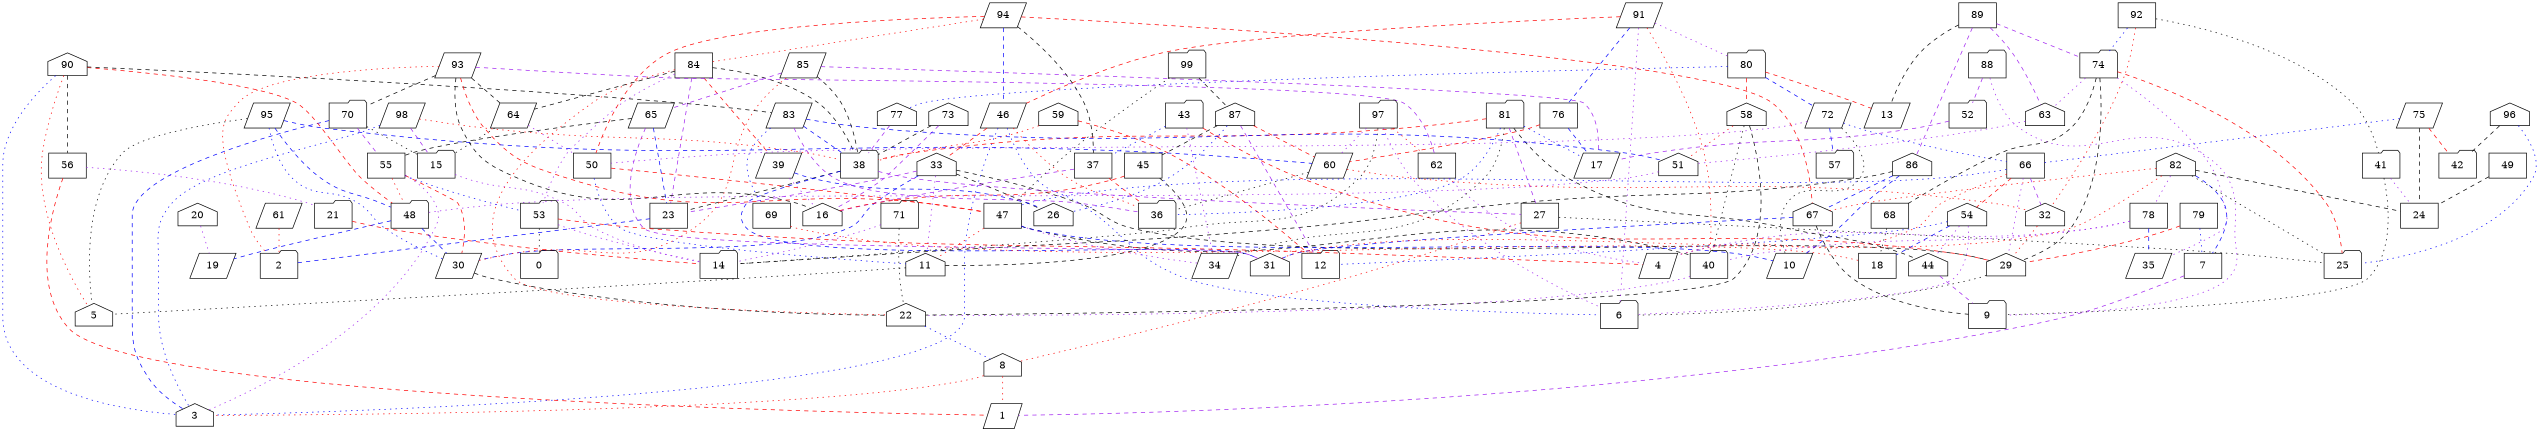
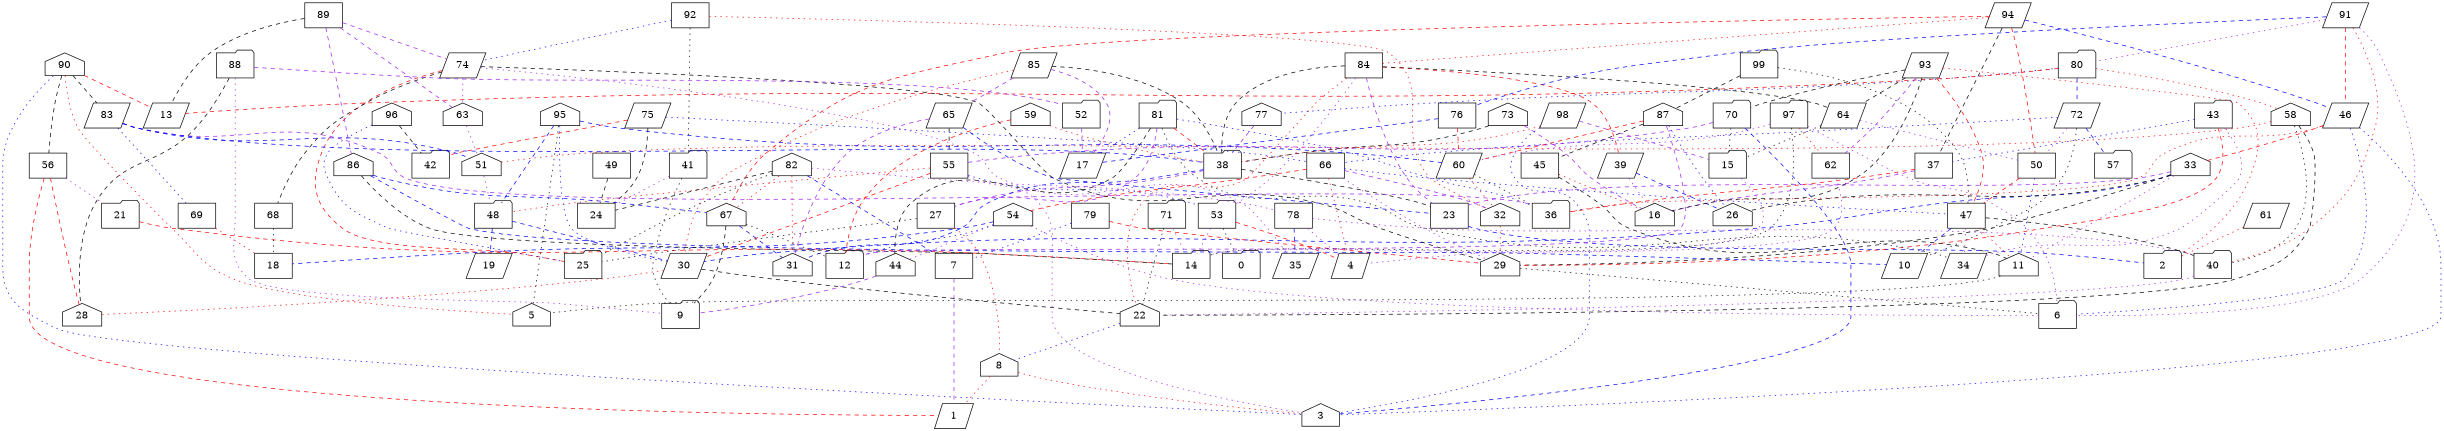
node "74": shape folder -> parallelogram
edge "80" -- "58": style dashed -> dotted
edge "90" -- "48": now "90" -- "13"
node "95": shape parallelogram -> house
edge "45" -- "16": style dashed -> dotted
node "20": removed
edge "67" -- "12": added
node "28": added
